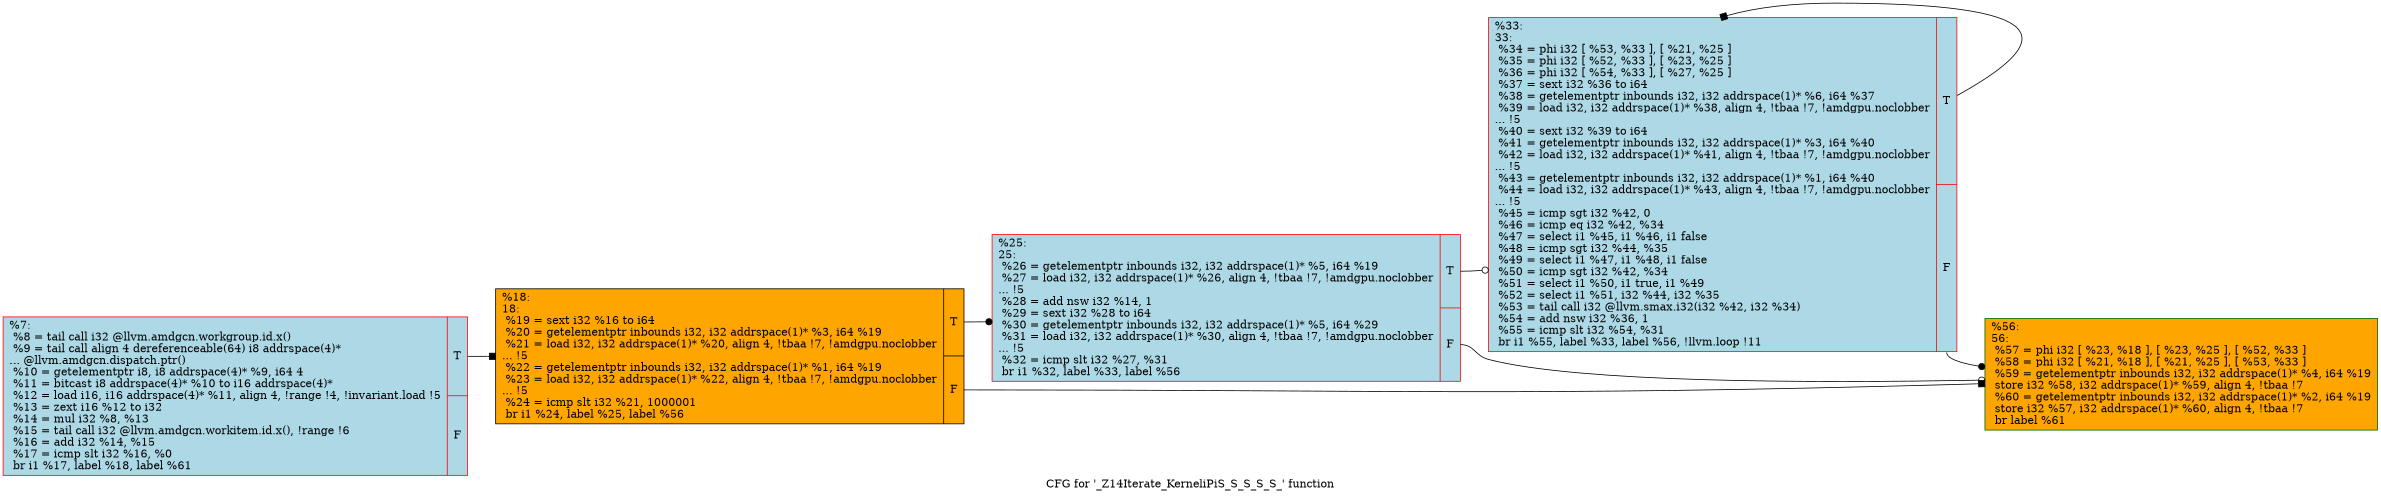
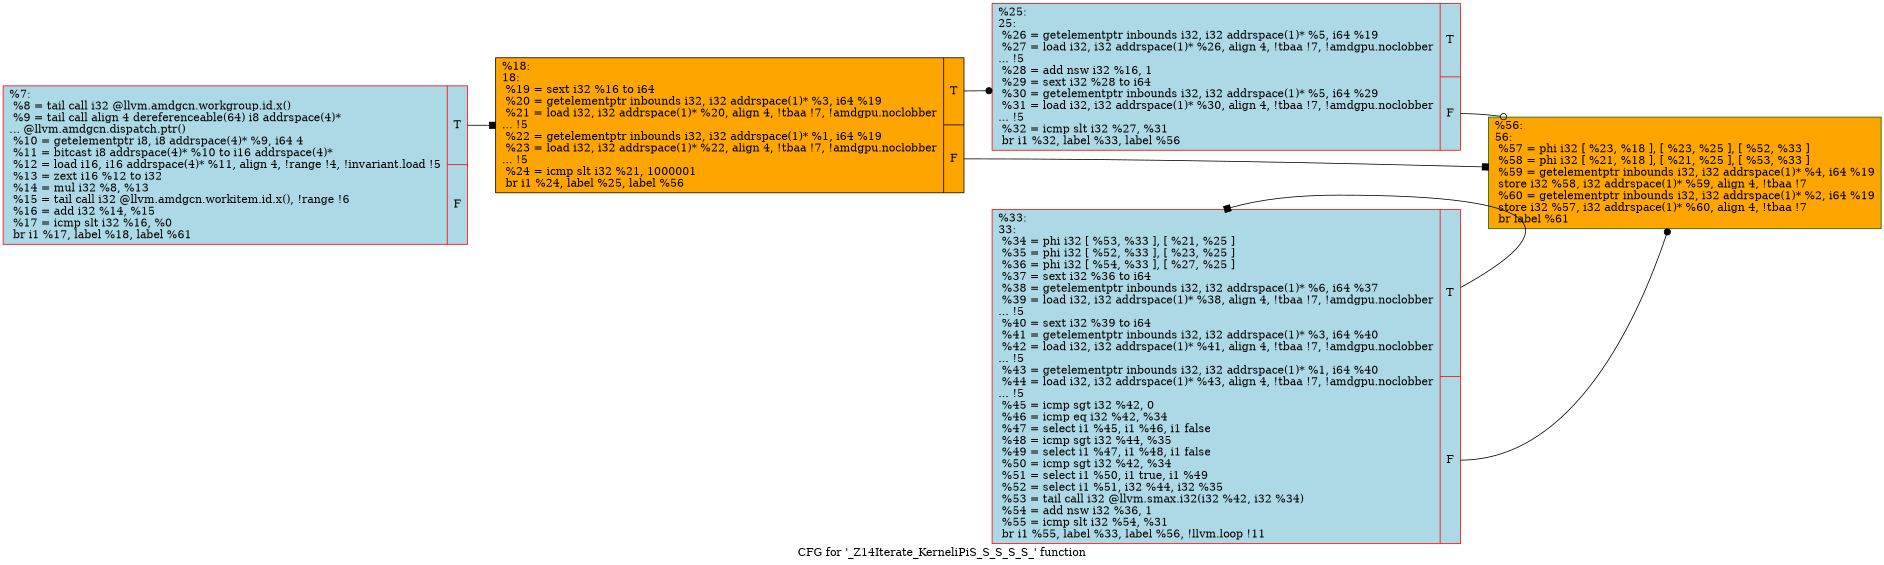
edge "%25:" -> "%33:": removed
node "%25:": text "%28 = add nsw i32 %14, 1" -> "%28 = add nsw i32 %16, 1"
